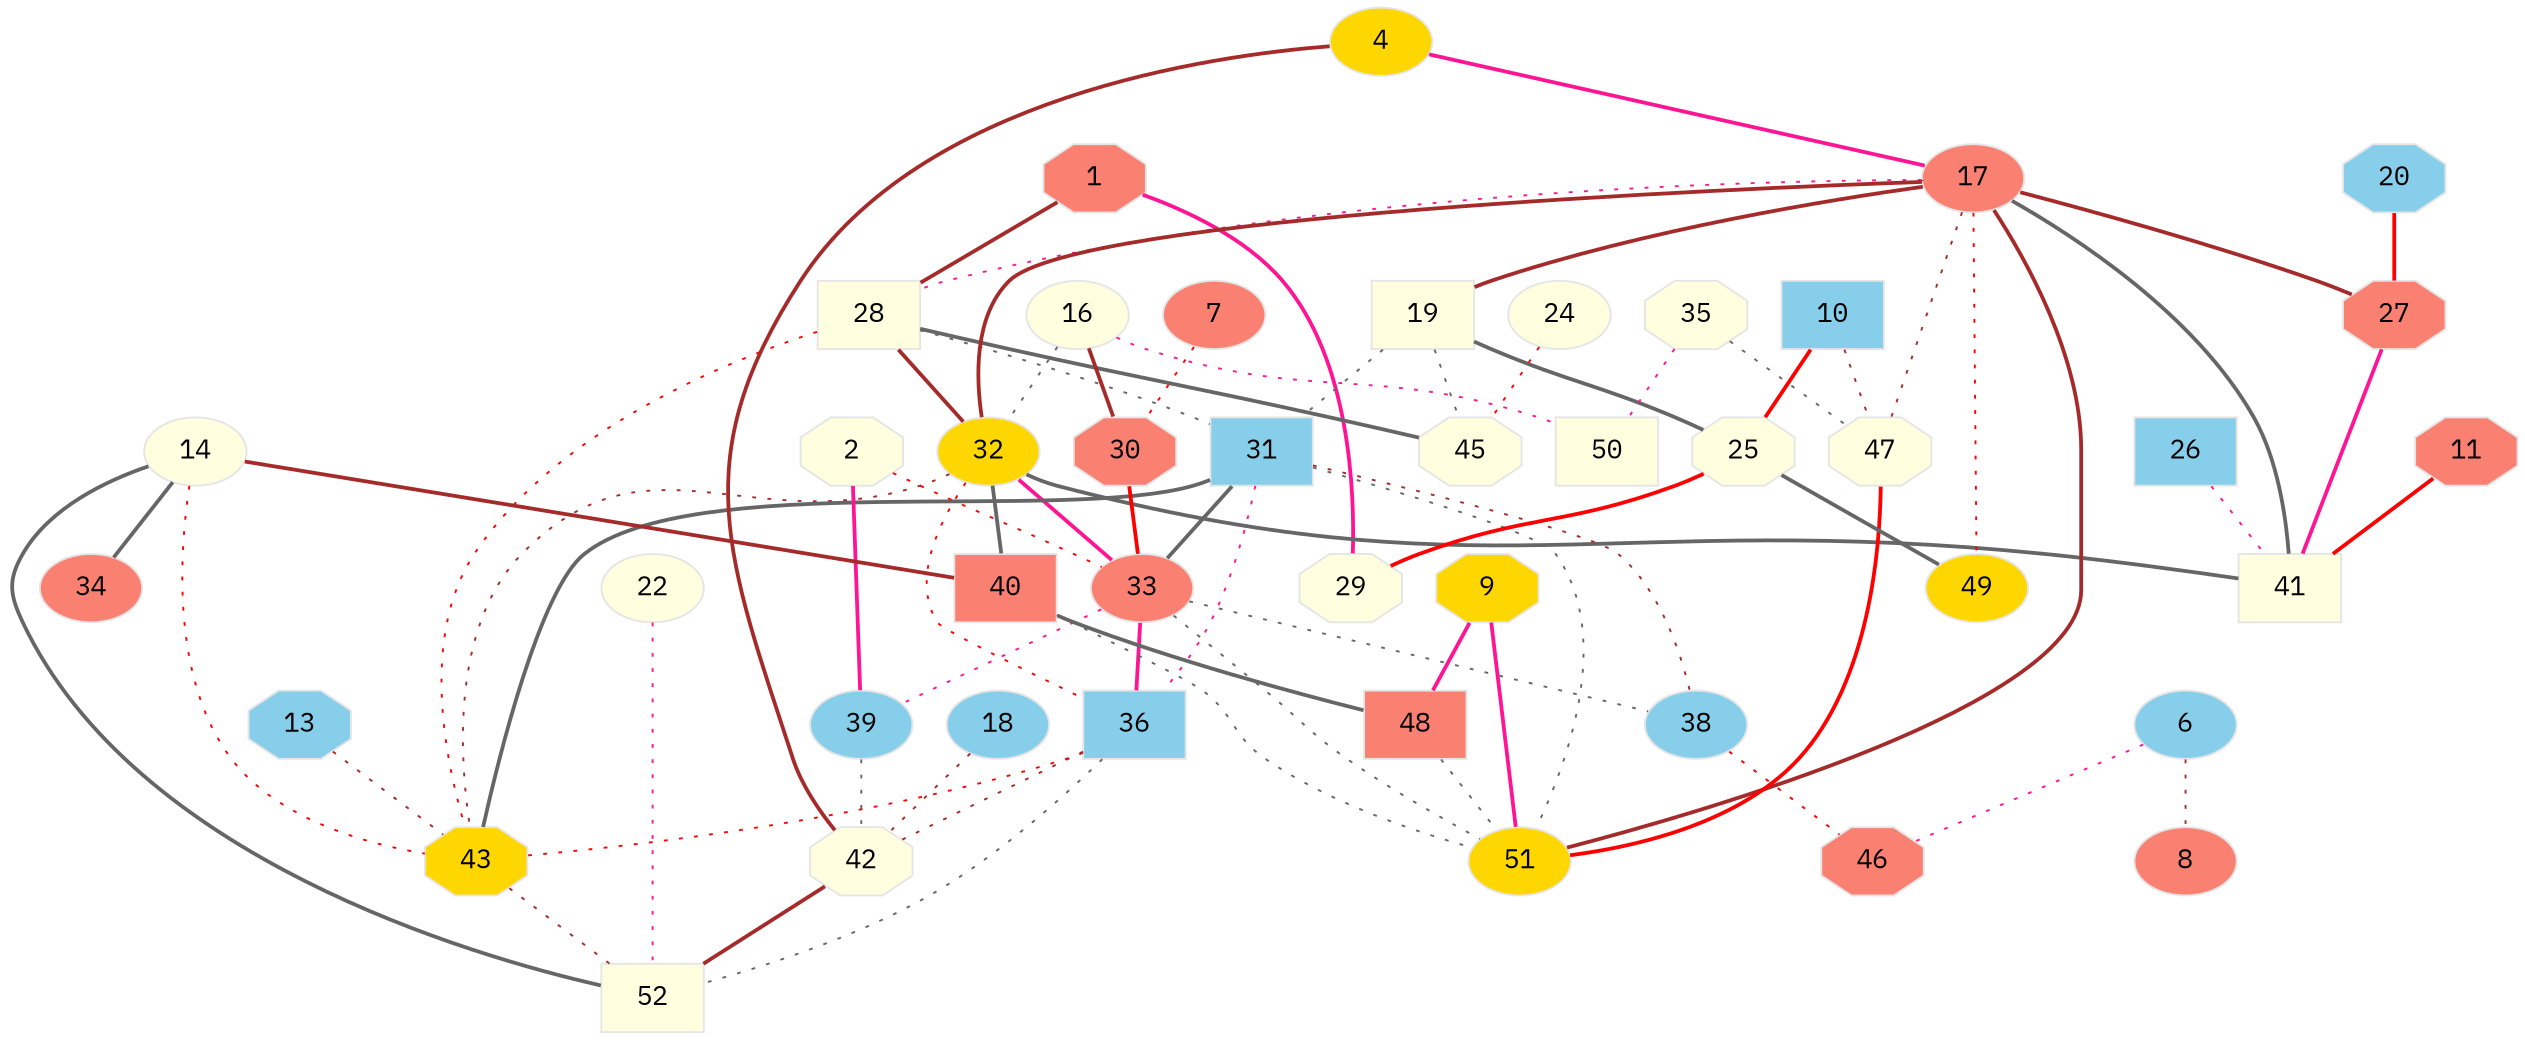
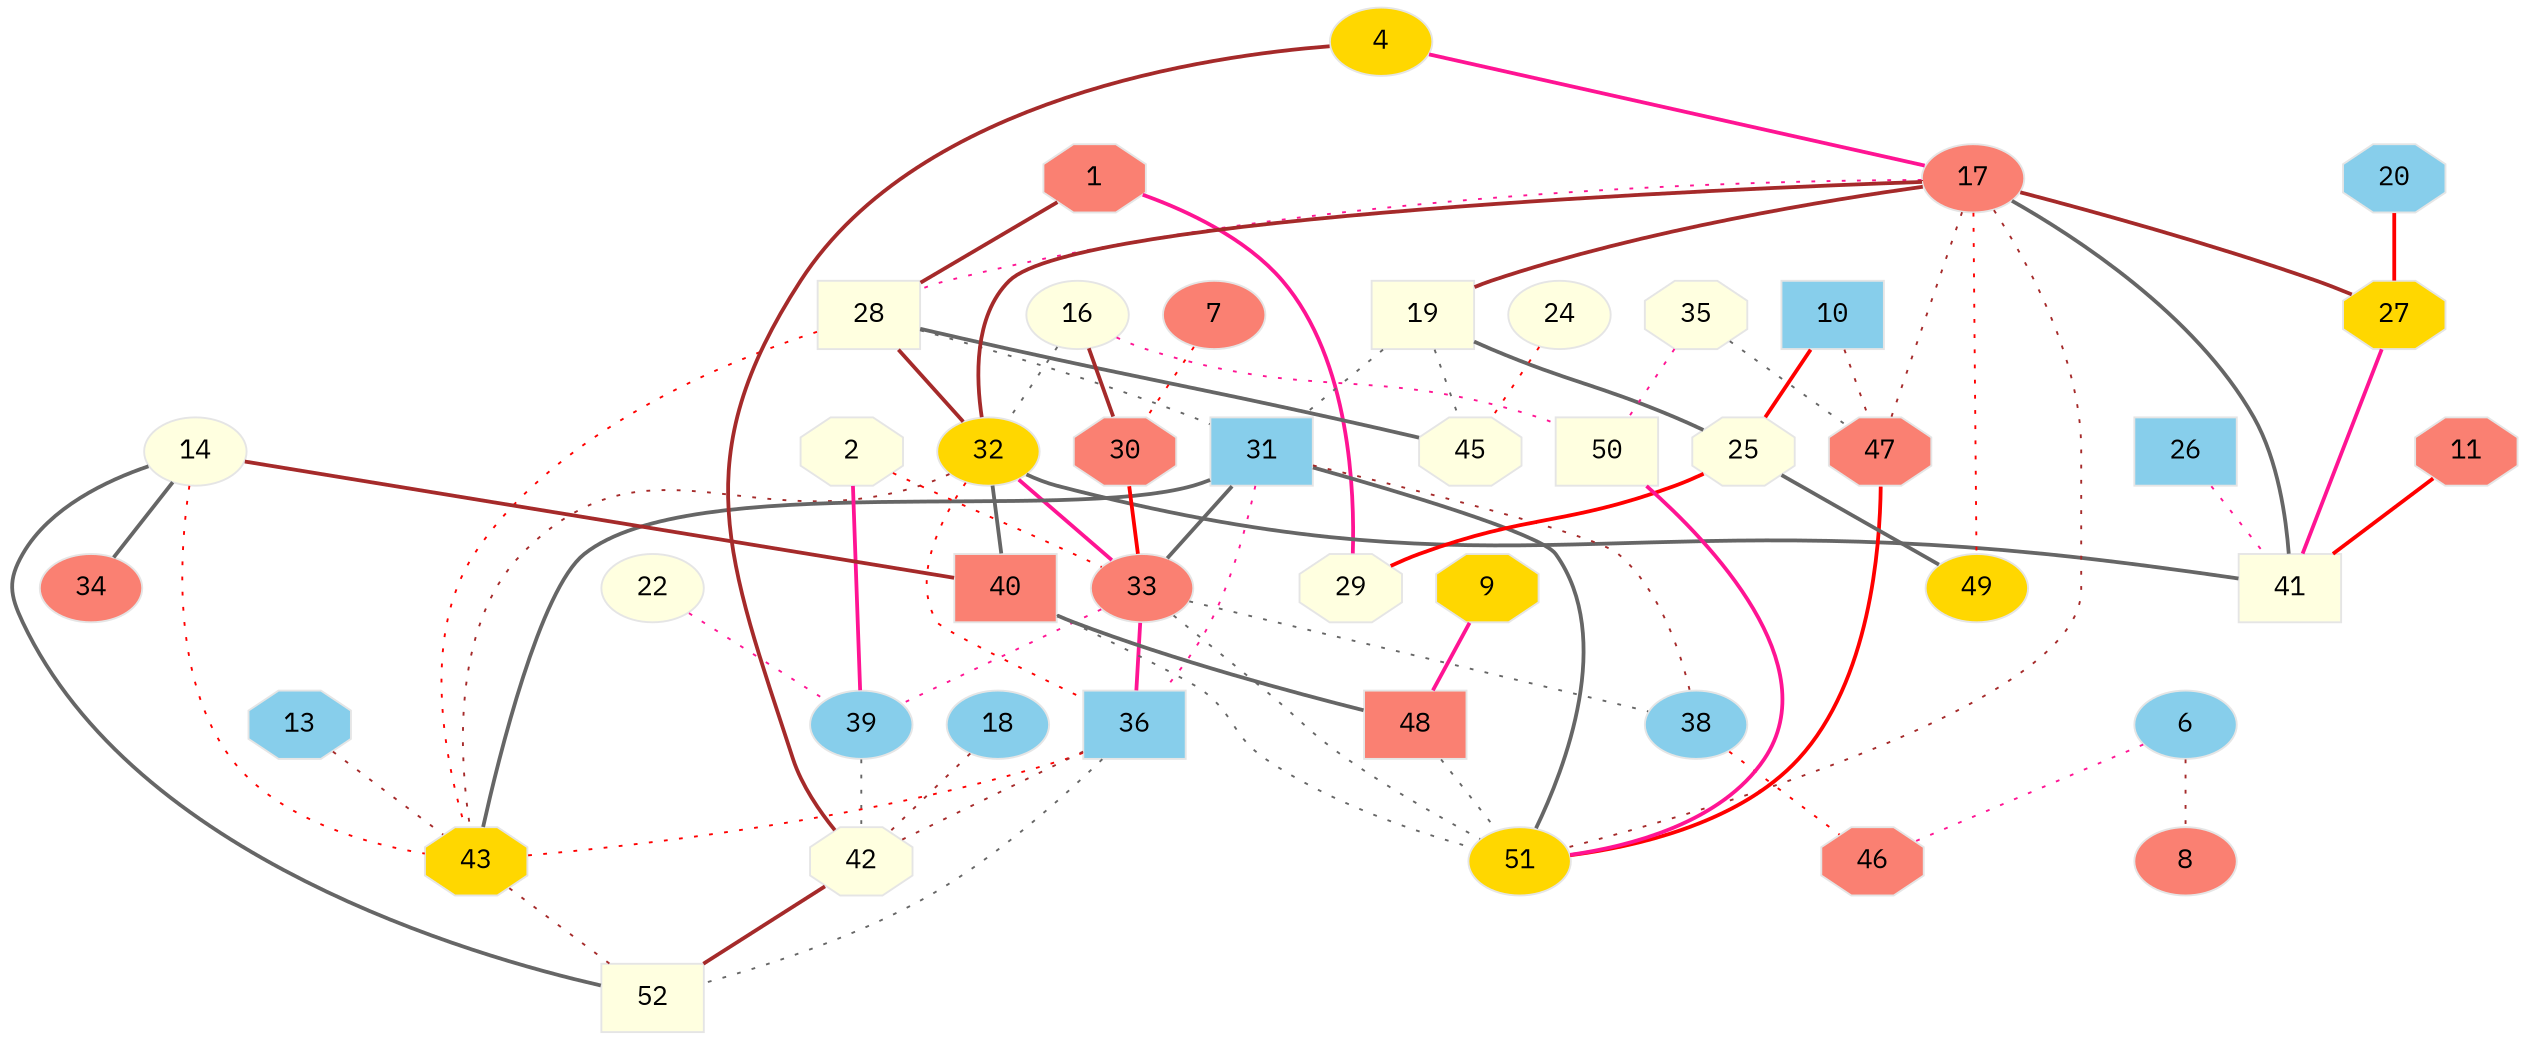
node "27": fillcolor salmon -> gold
node "47": fillcolor lightyellow -> salmon
edge "31" -- "51": style dotted -> bold
edge "17" -- "51": style bold -> dotted
edge "9" -- "51": now "50" -- "51"
edge "22" -- "52": now "22" -- "39"
